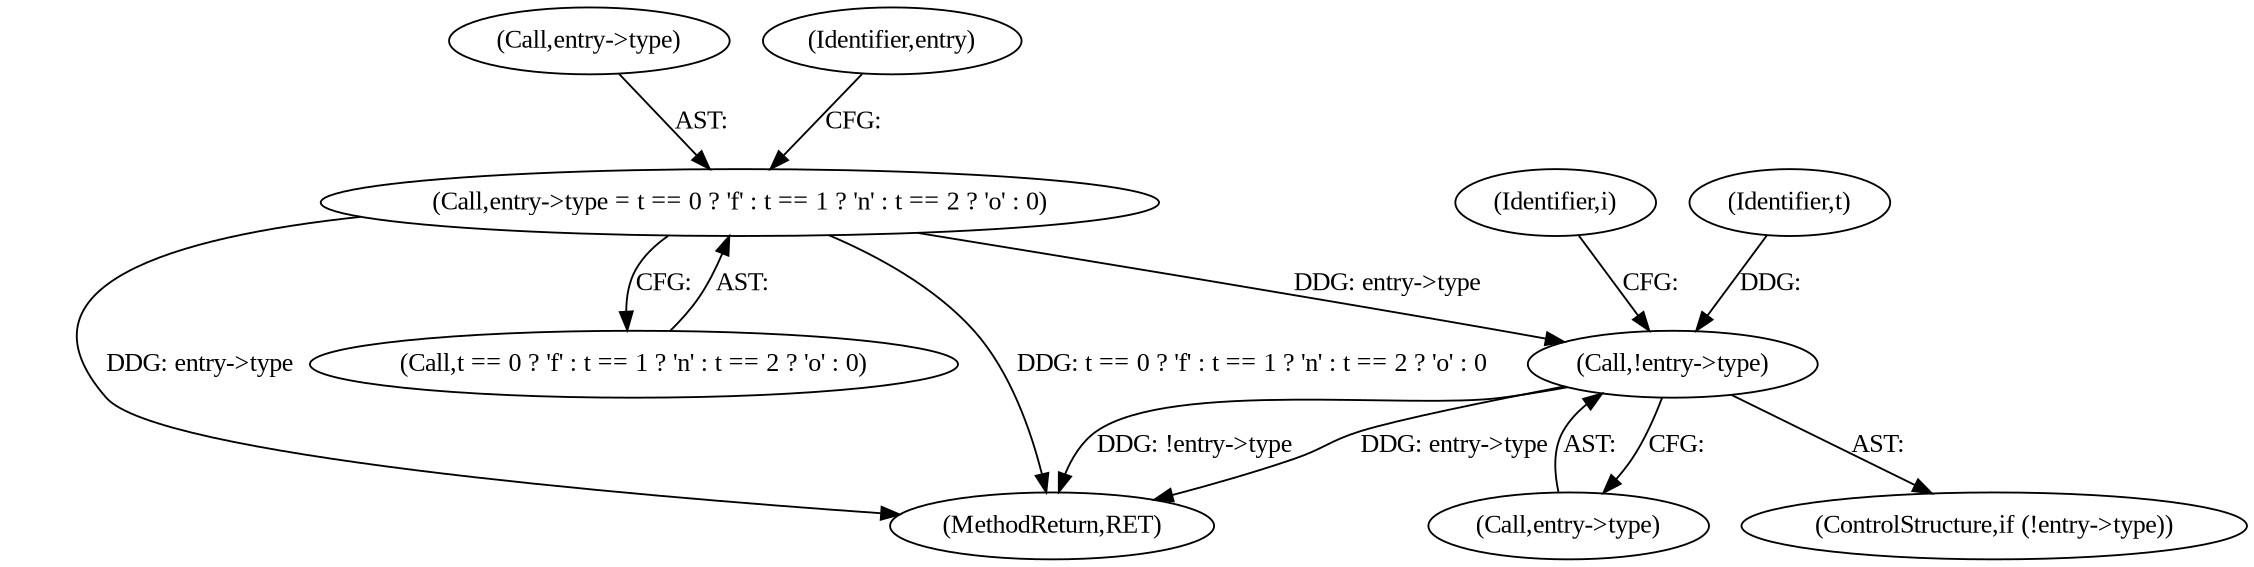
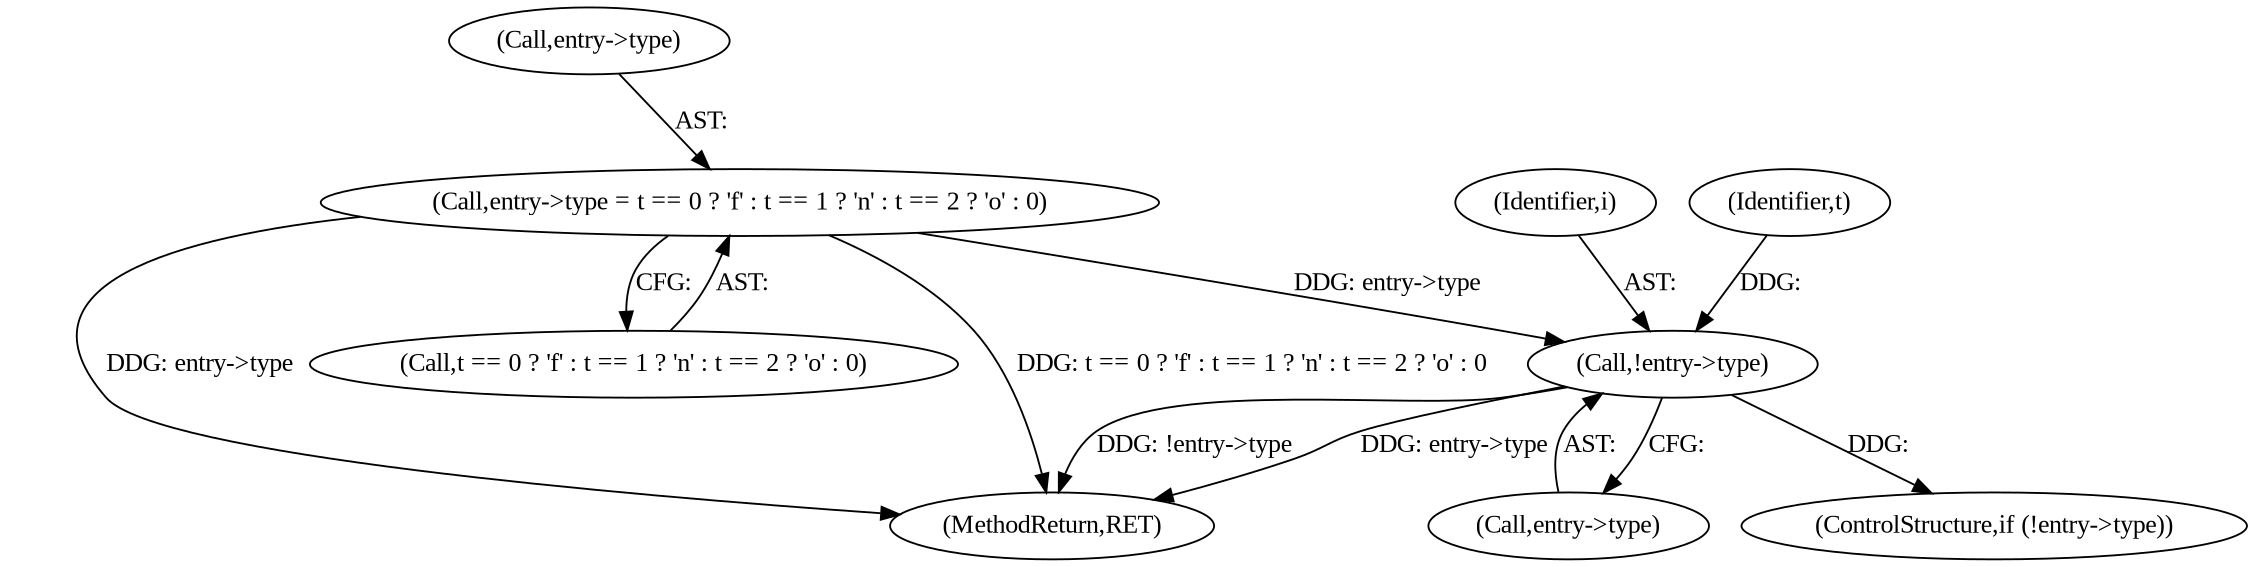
node "(Identifier,entry)": removed
edge "(Identifier,i)" -> "(Call,!entry->type)": label "CFG: " -> "AST: "
edge "(Call,!entry->type)" -> "(ControlStructure,if (!entry->type))": label "AST: " -> "DDG: "
